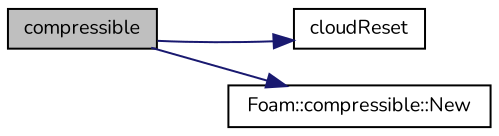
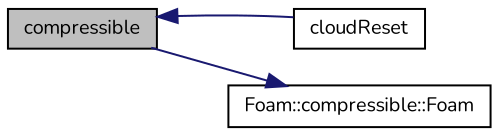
edge "compressible" -> "cloudReset": reversed
node "Foam::compressible::New": label "Foam::compressible::New" -> "Foam::compressible::Foam"
